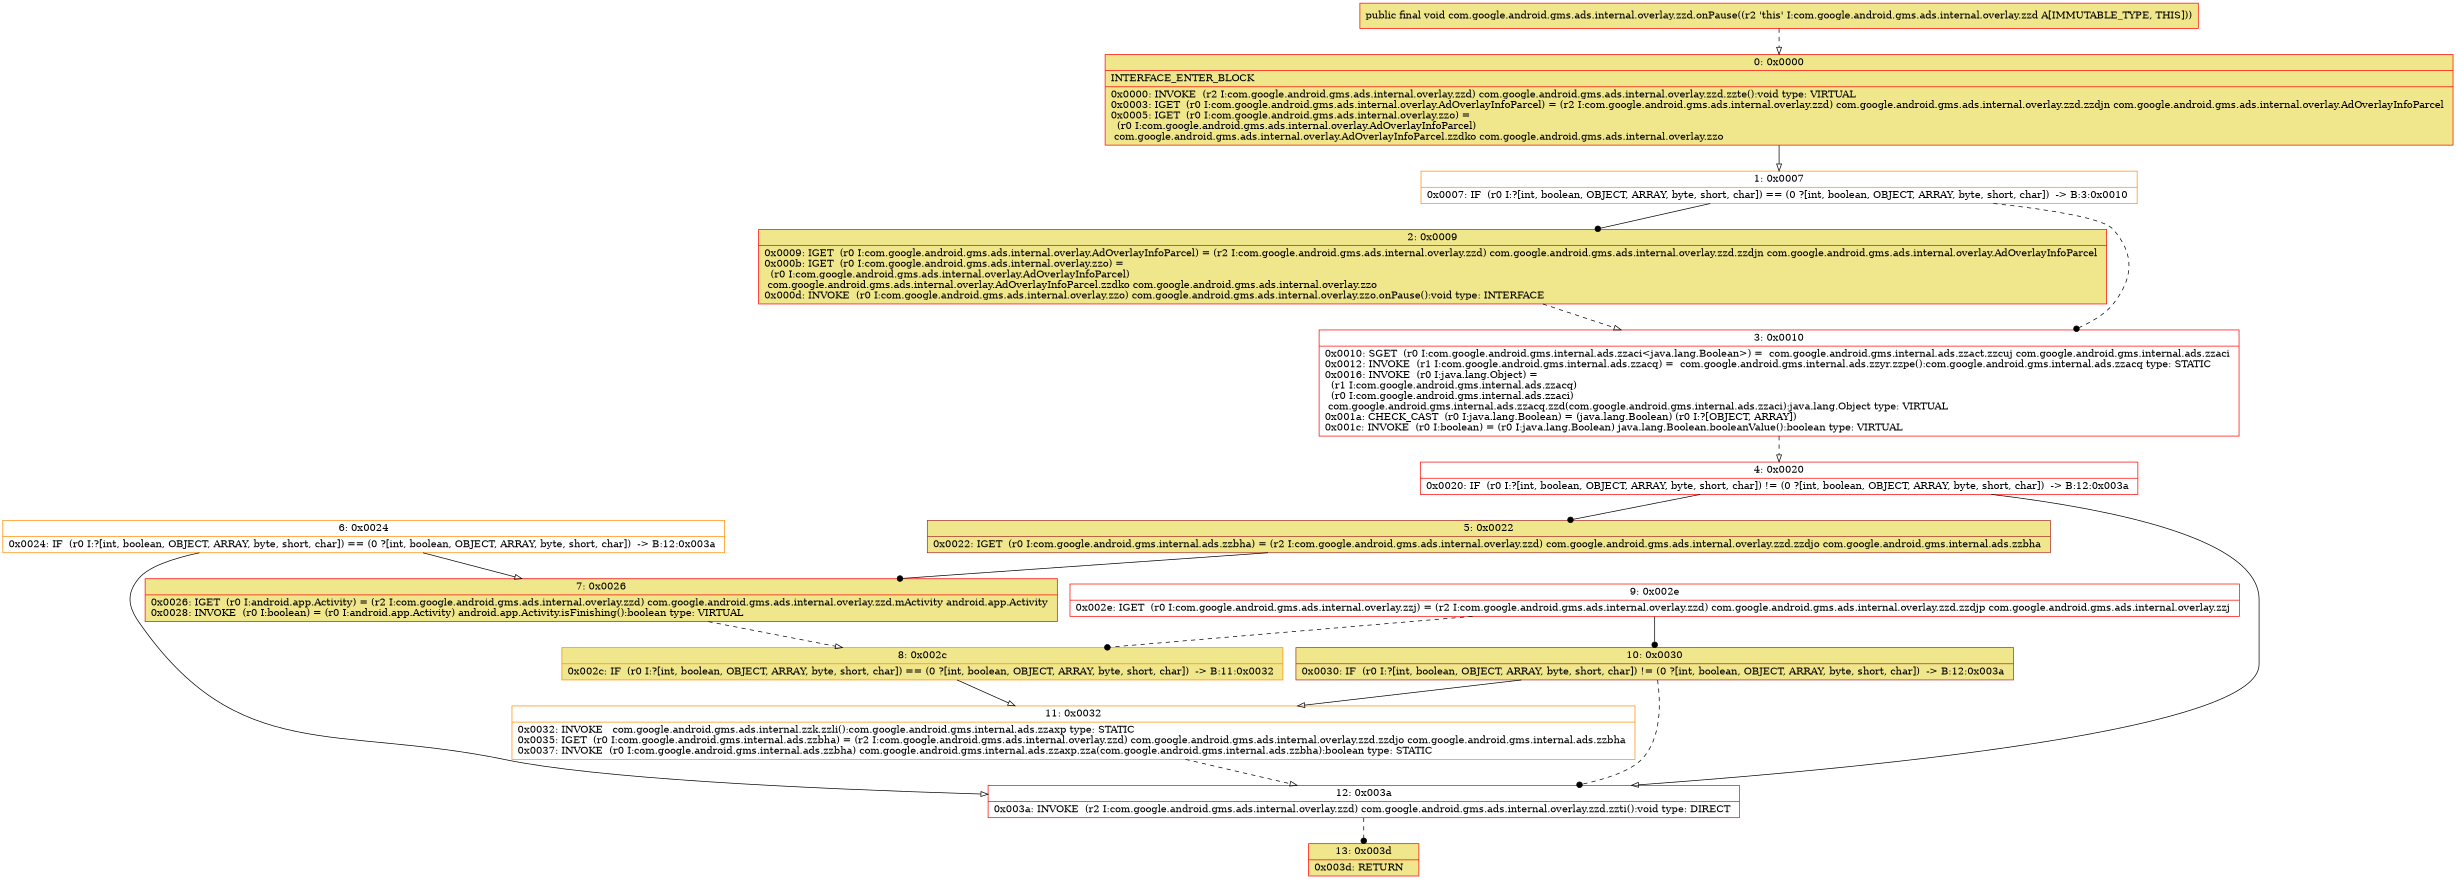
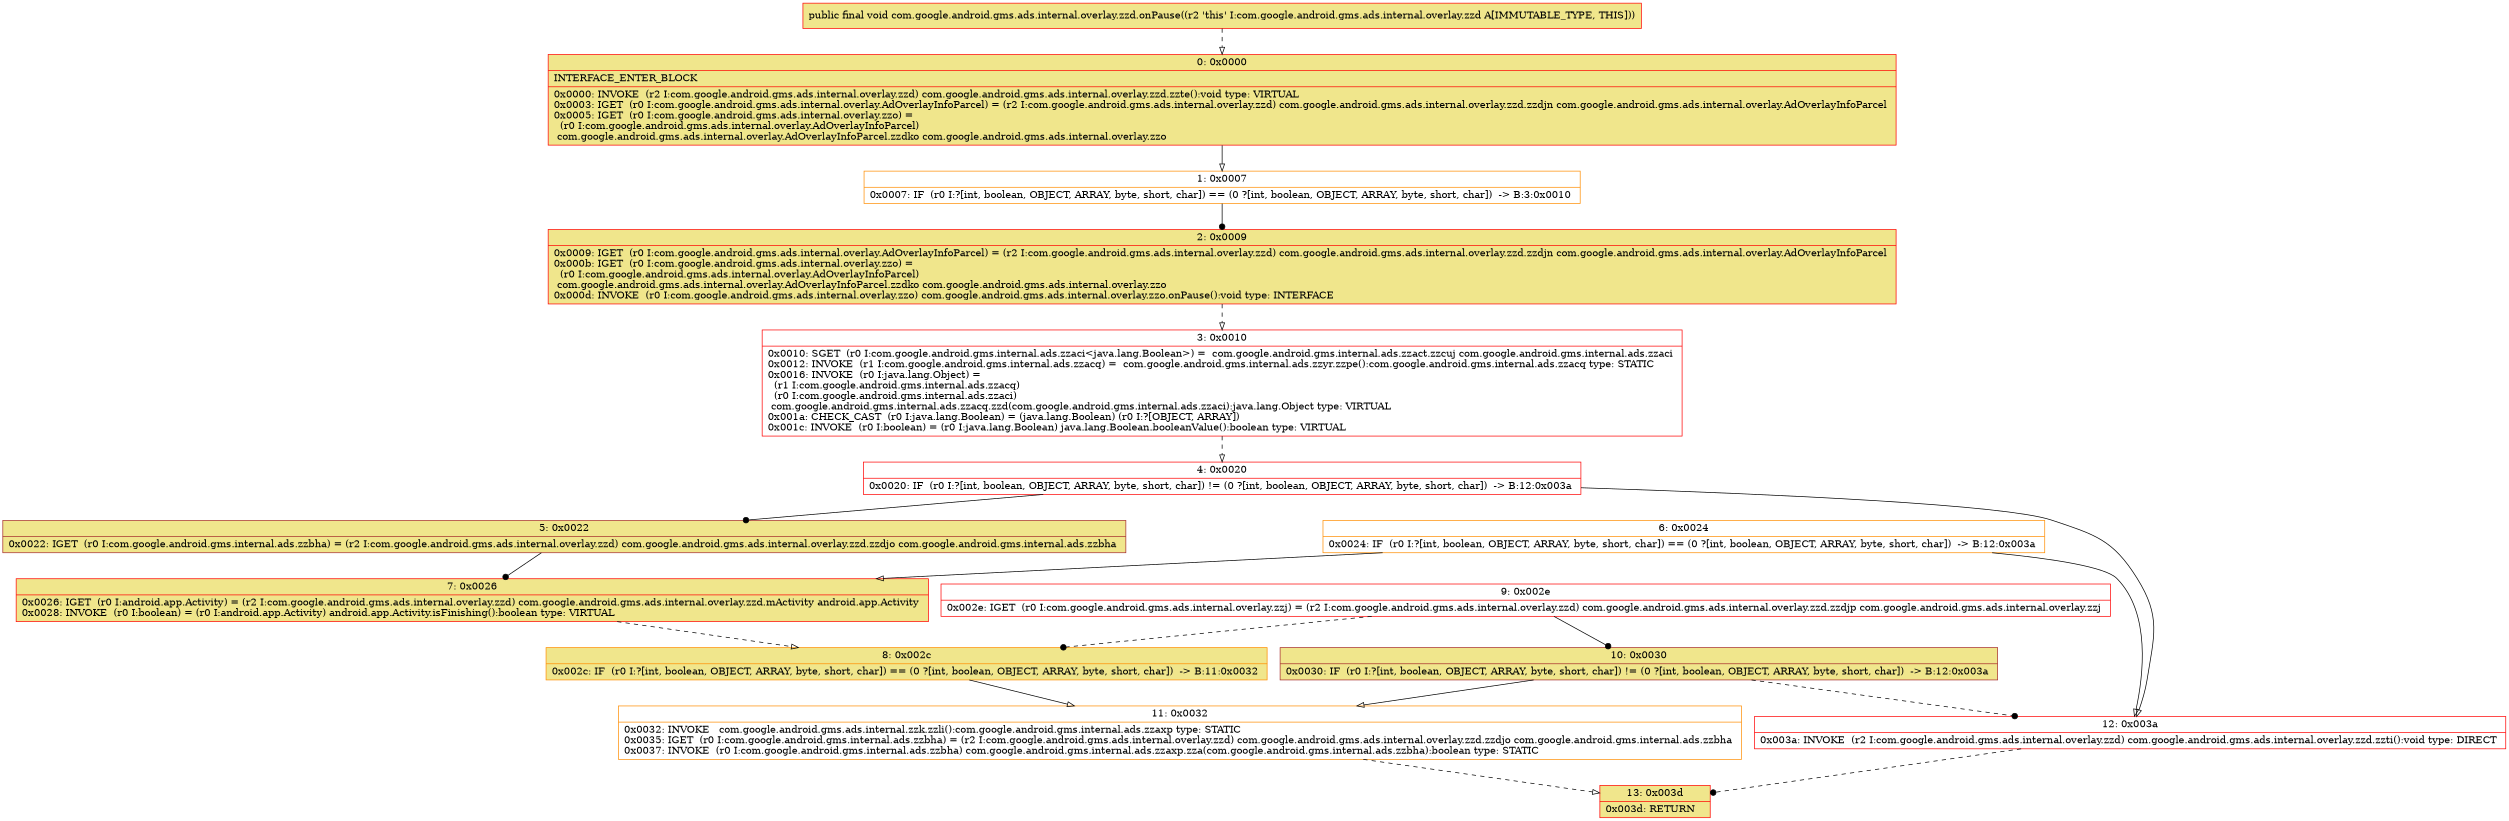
edge "1: 0x0007" -> "3: 0x0010": removed
edge "11: 0x0032" -> "12: 0x003a": now "11: 0x0032" -> "13: 0x003d"
